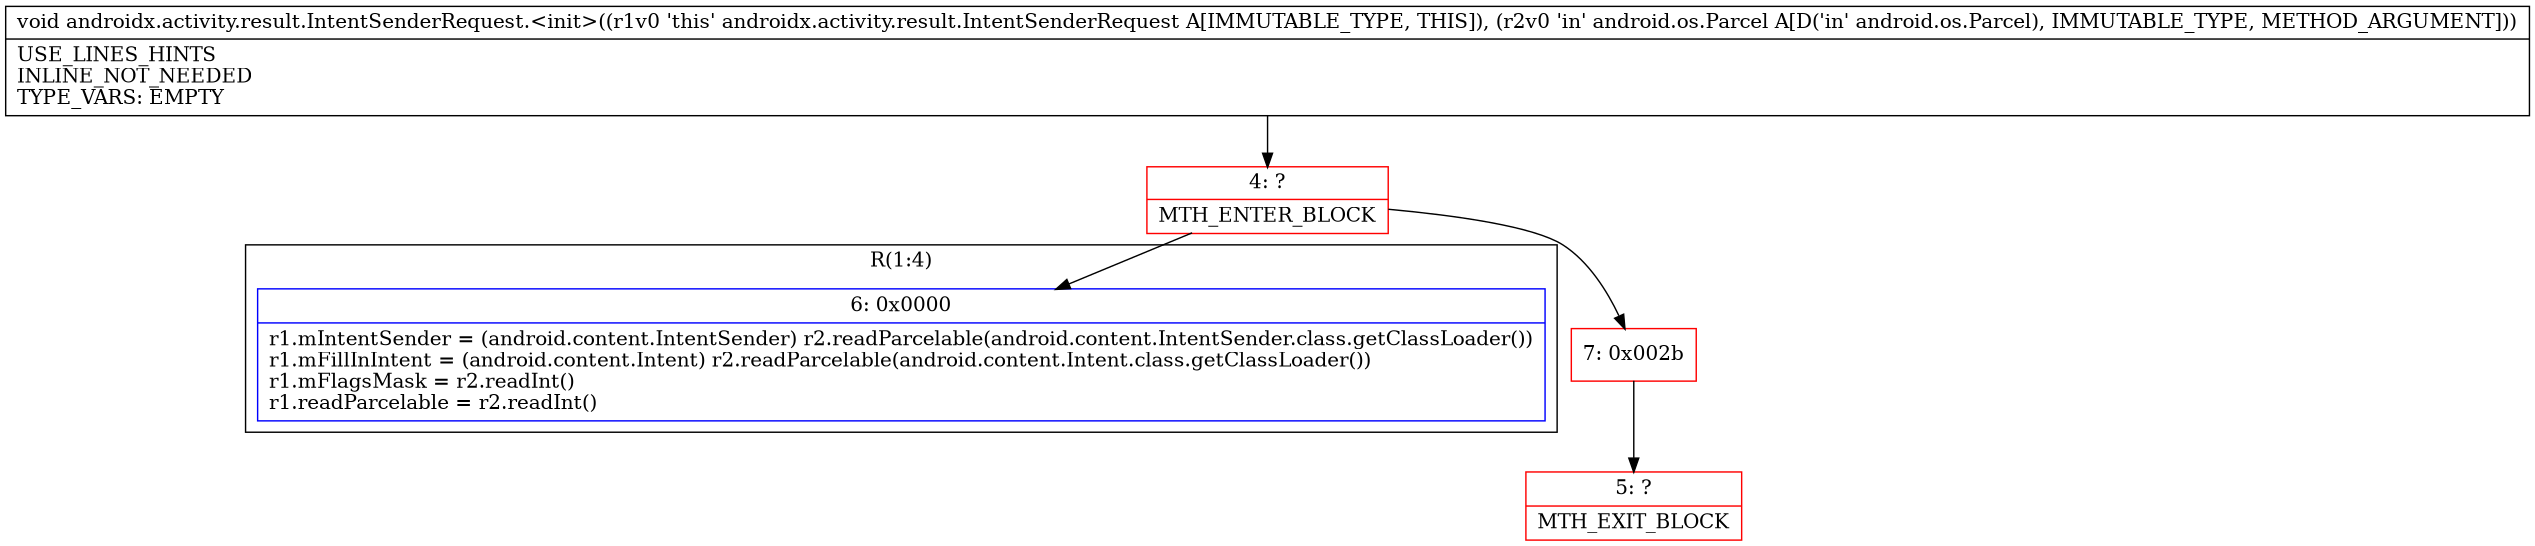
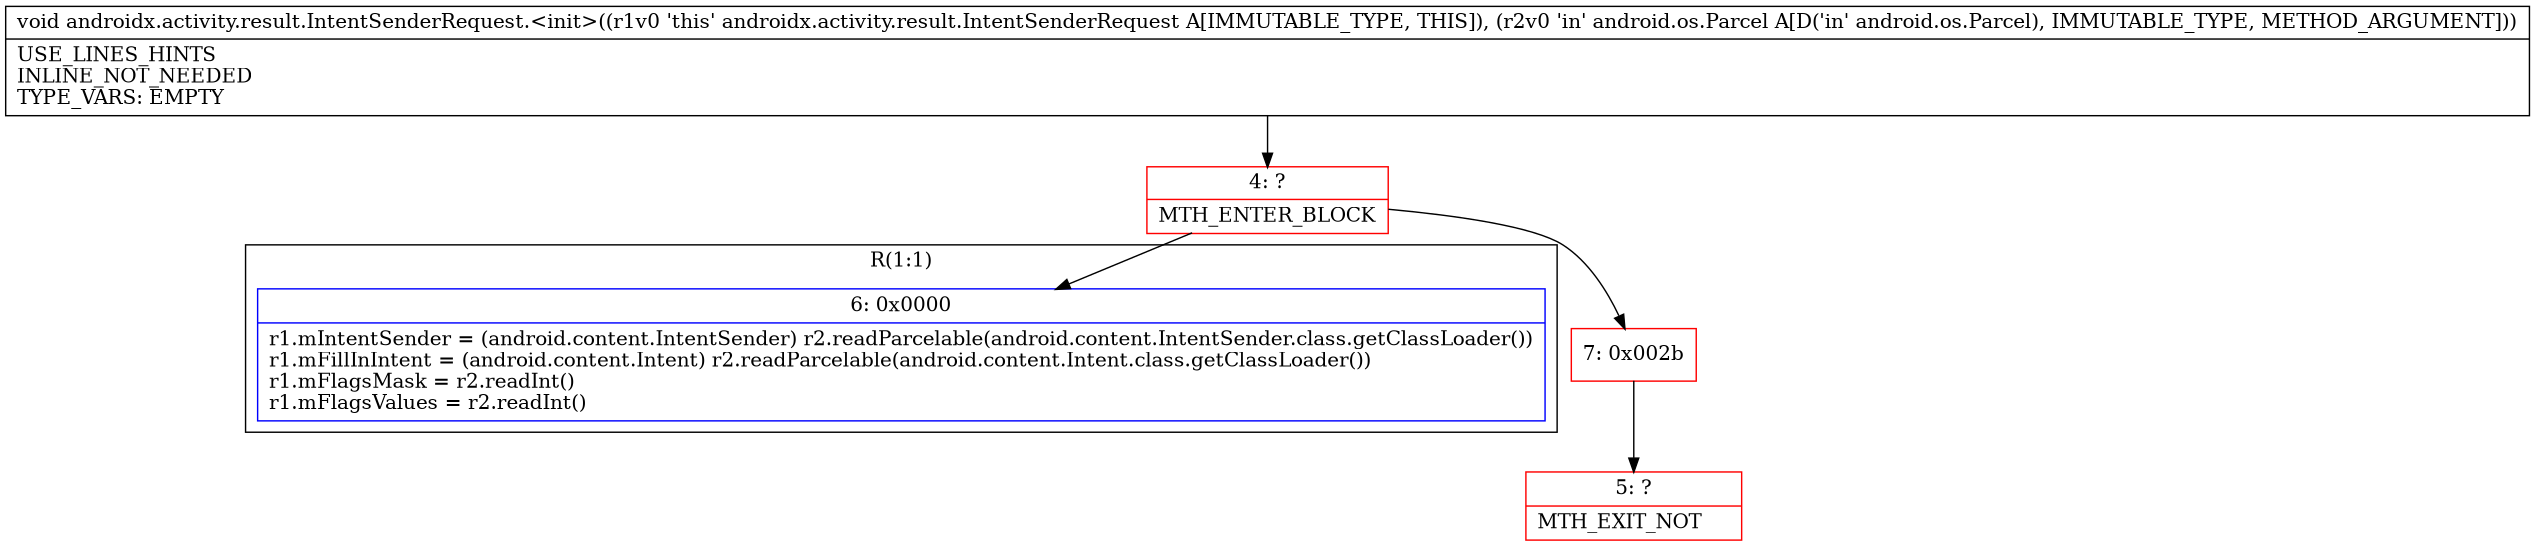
cluster "R(1:4)": label "R(1:4)" -> "R(1:1)"
node "6: 0x0000": text "r1.readParcelable = r2.readInt()" -> "r1.mFlagsValues = r2.readInt()"
node "5: ?": text "MTH_EXIT_BLOCK" -> "MTH_EXIT_NOT"
